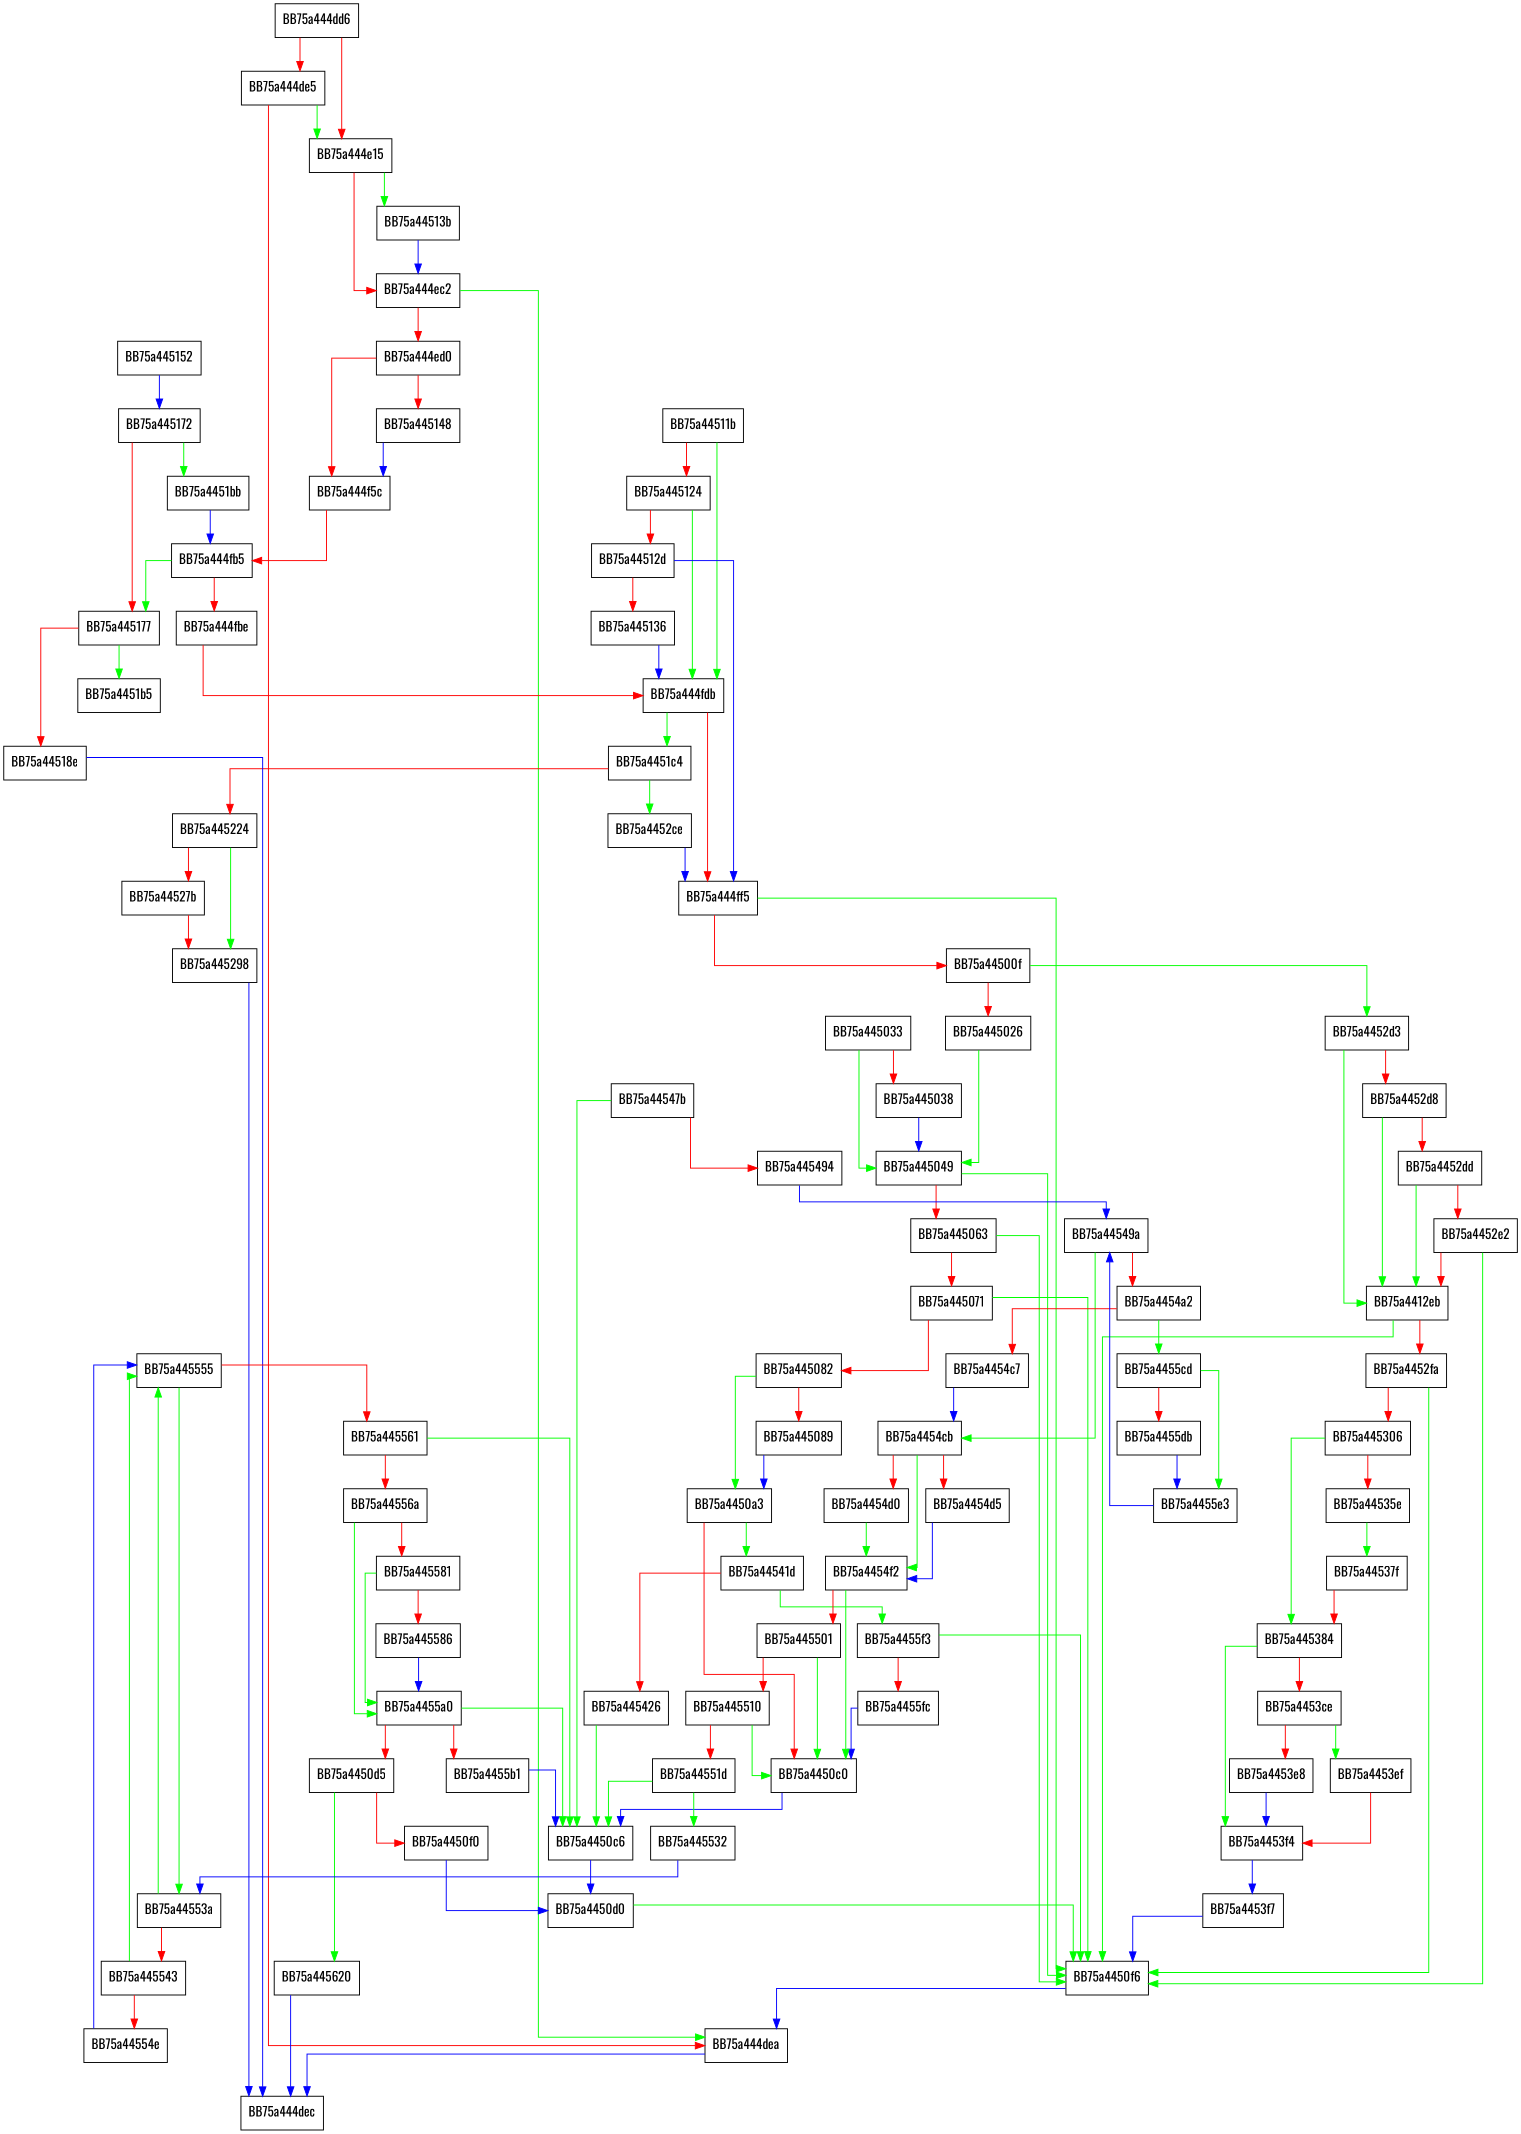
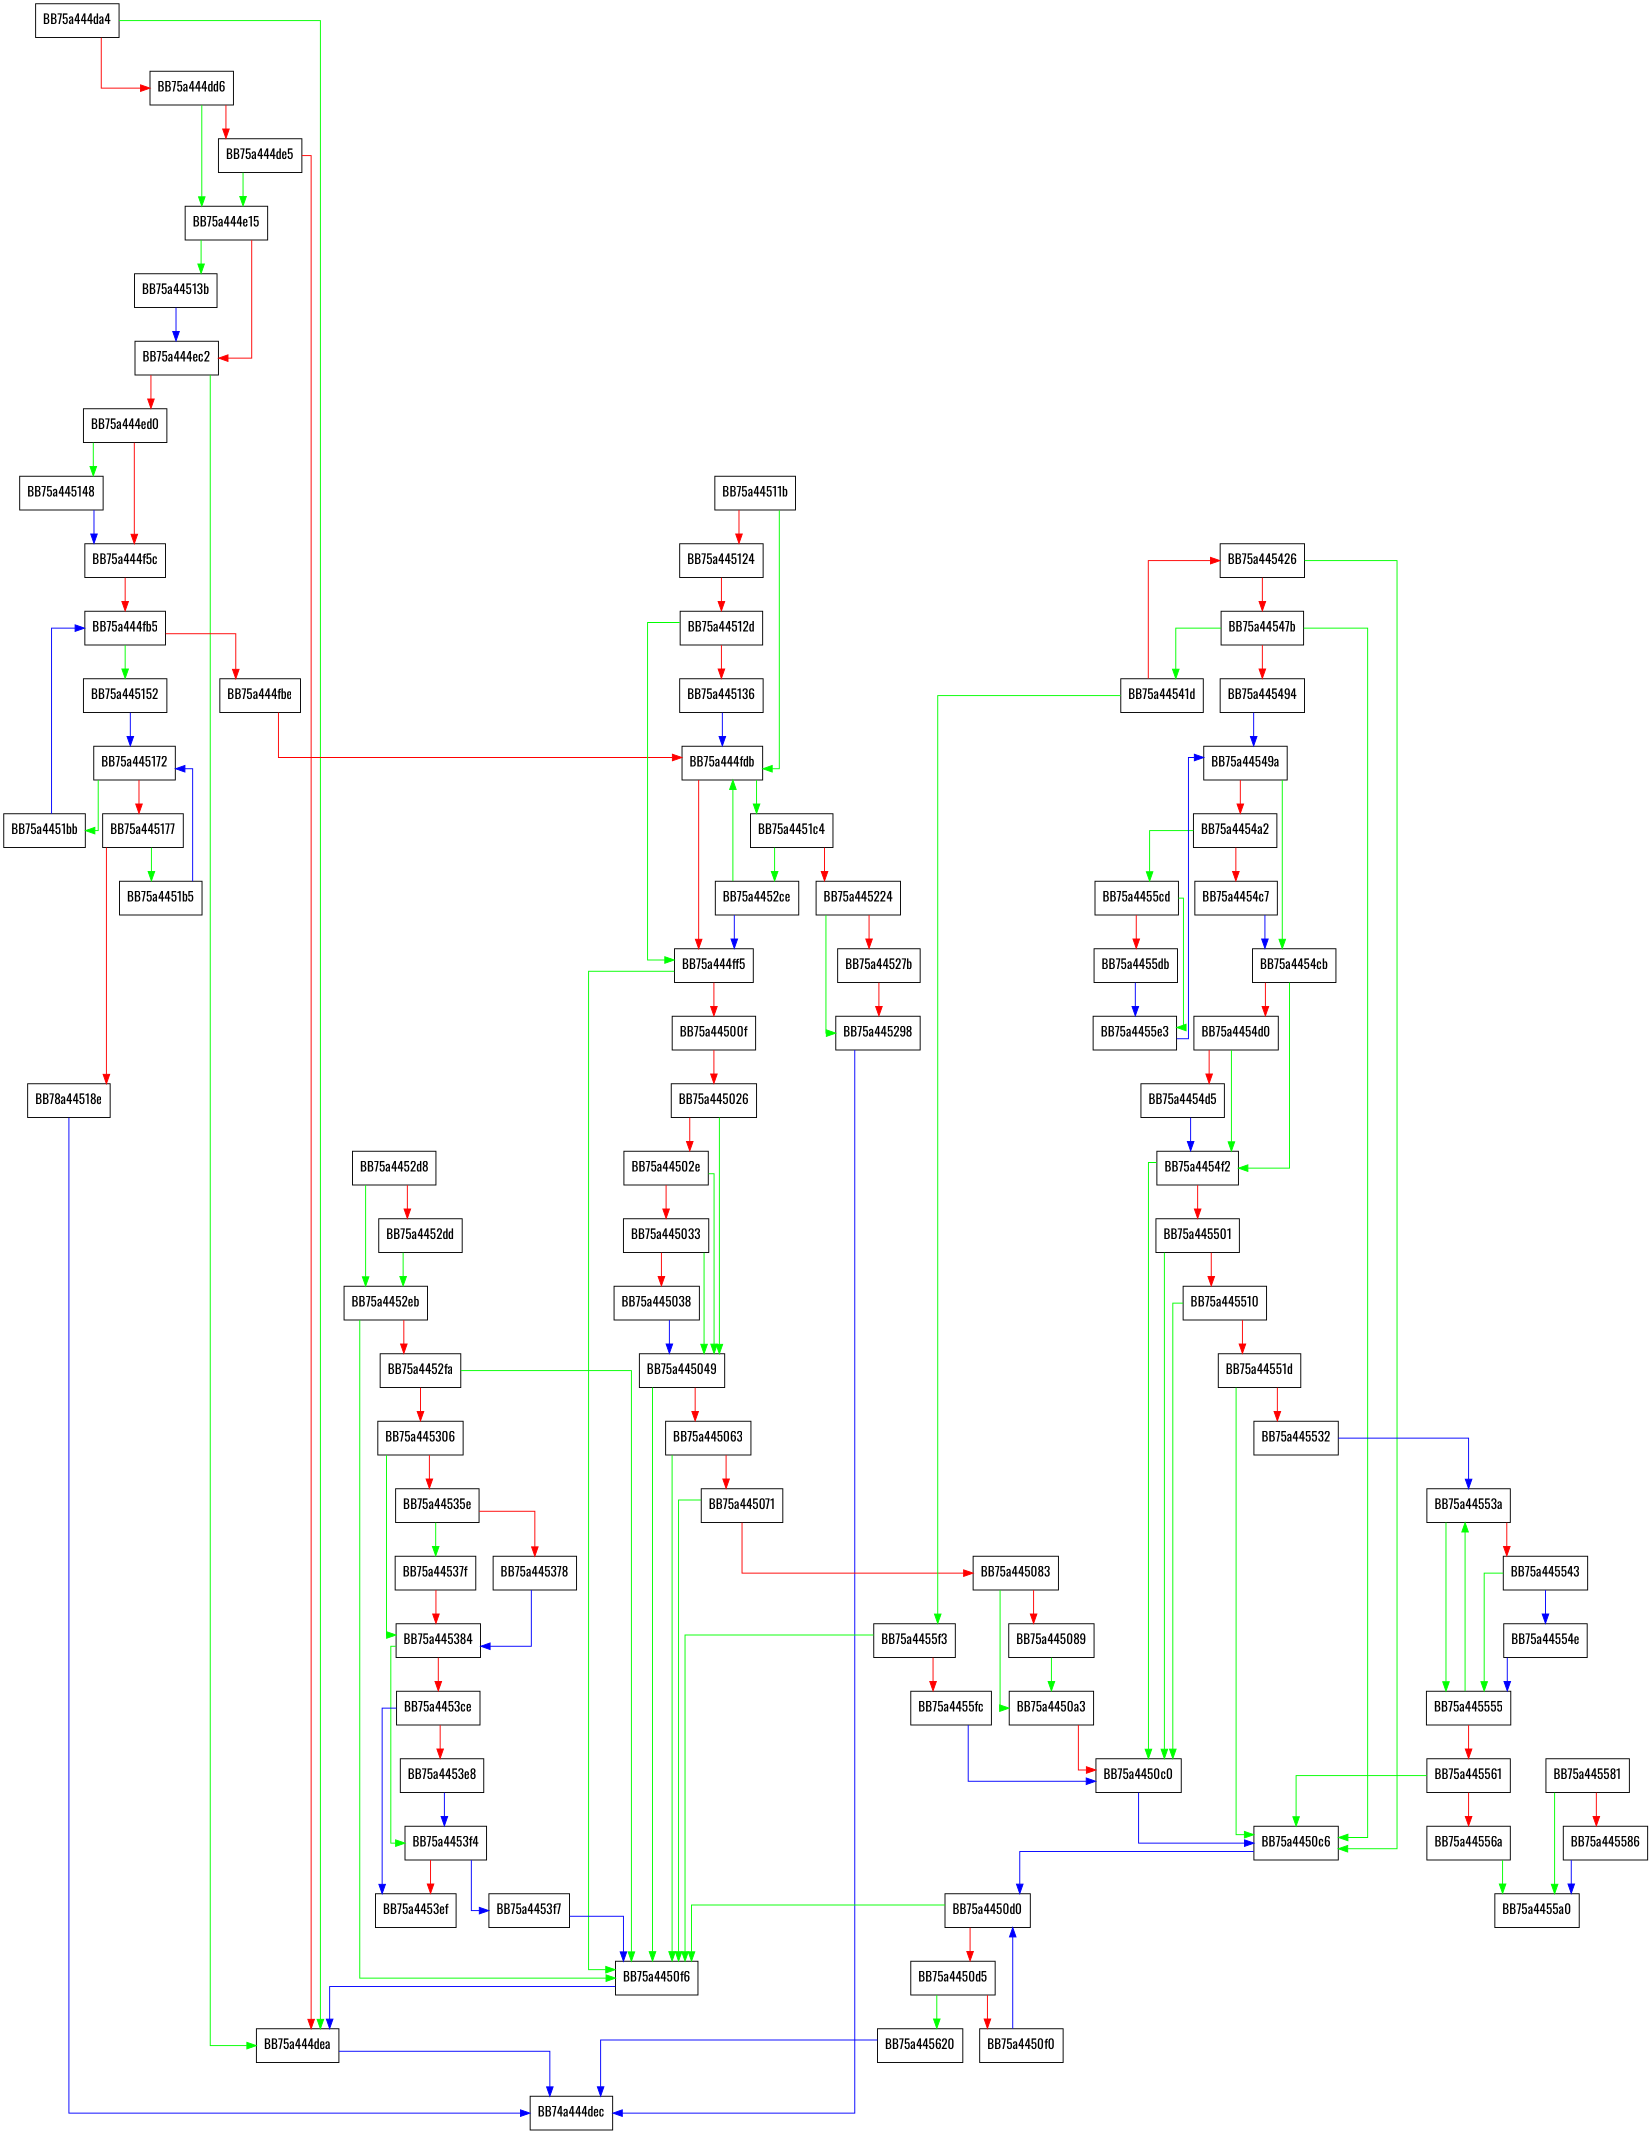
node "BB75a444da4": added
edge "BB75a444dd6" -> "BB75a444e15": color red -> green
edge "BB75a444ed0" -> "BB75a445148": color red -> green
edge "BB75a444fb5" -> "BB75a445177": now "BB75a444fb5" -> "BB75a445152"
edge "BB75a445124" -> "BB75a444fdb": now "BB75a4452ce" -> "BB75a444fdb"
edge "BB75a445426" -> "BB75a44547b": added
edge "BB75a44512d" -> "BB75a444ff5": color blue -> green
node "BB75a44518e": label "BB75a44518e" -> "BB78a44518e"
edge "BB75a4451b5" -> "BB75a445172": added
node "BB75a4452d3": removed
node "BB75a44502e": added
node "BB75a4452e2": removed
node "BB75a4412eb": label "BB75a4412eb" -> "BB75a4452eb"
node "BB75a445082": label "BB75a445082" -> "BB75a445083"
edge "BB75a445089" -> "BB75a4450a3": color blue -> green
edge "BB75a4454cb" -> "BB75a4454d5": now "BB75a4454d0" -> "BB75a4454d5"
edge "BB75a44556a" -> "BB75a445581": removed
edge "BB75a4450a3" -> "BB75a44541d": now "BB75a44547b" -> "BB75a44541d"
node "BB75a445378": added
edge "BB75a4455a0" -> "BB75a4450c6": removed
edge "BB75a4455a0" -> "BB75a4450d5": now "BB75a4450d0" -> "BB75a4450d5"
edge "BB75a4453ce" -> "BB75a4453ef": color green -> blue
node "BB75a4455b1": removed
edge "BB75a44551d" -> "BB75a445532": color green -> red
edge "BB75a4453ef" -> "BB75a4453f4": reversed
edge "BB75a445543" -> "BB75a44554e": color red -> blue
node "BB75a444dec": label "BB75a444dec" -> "BB74a444dec"
